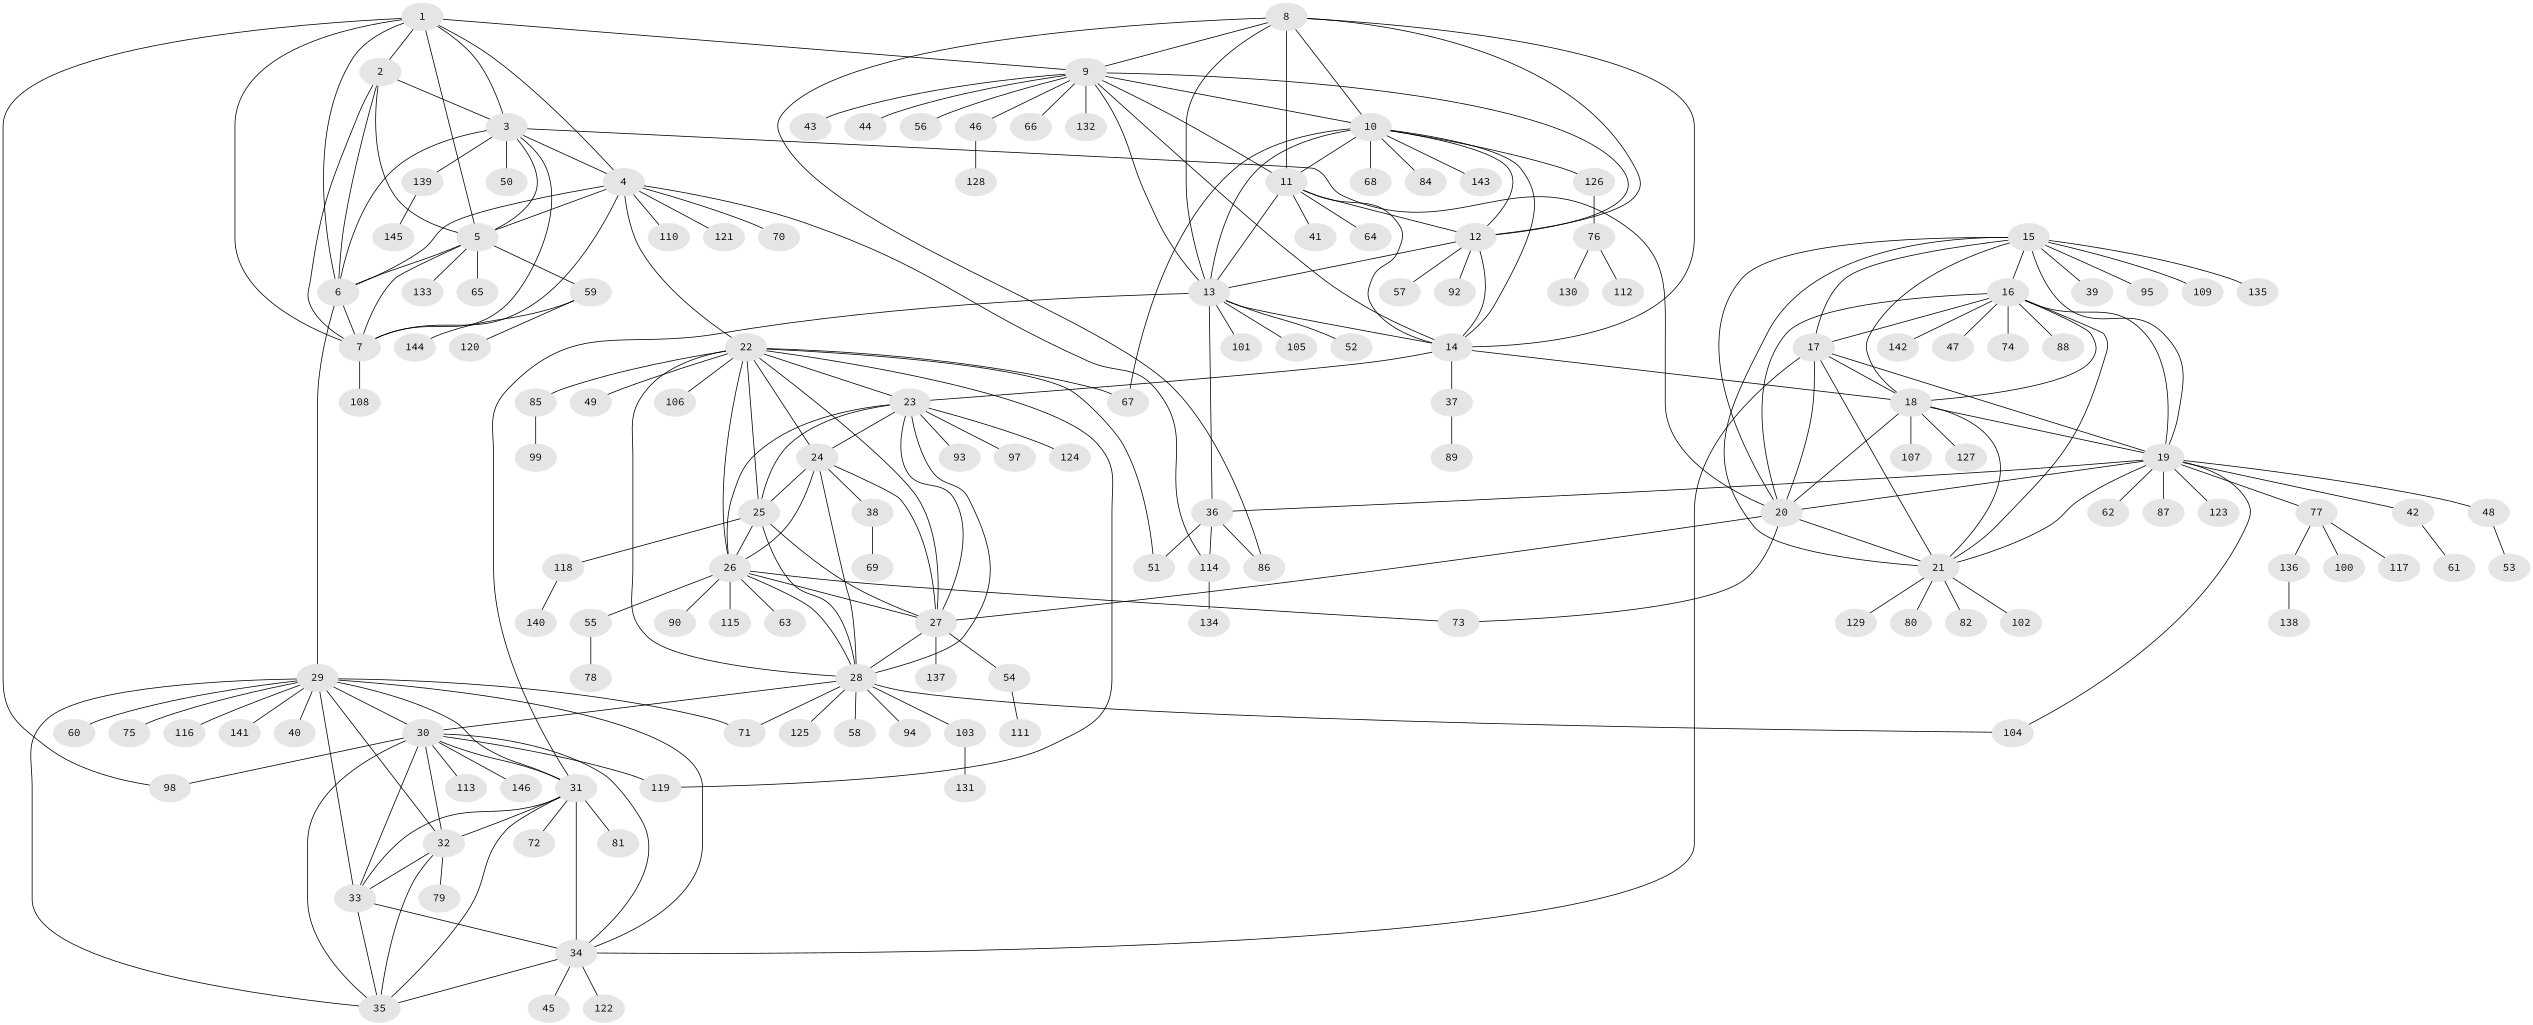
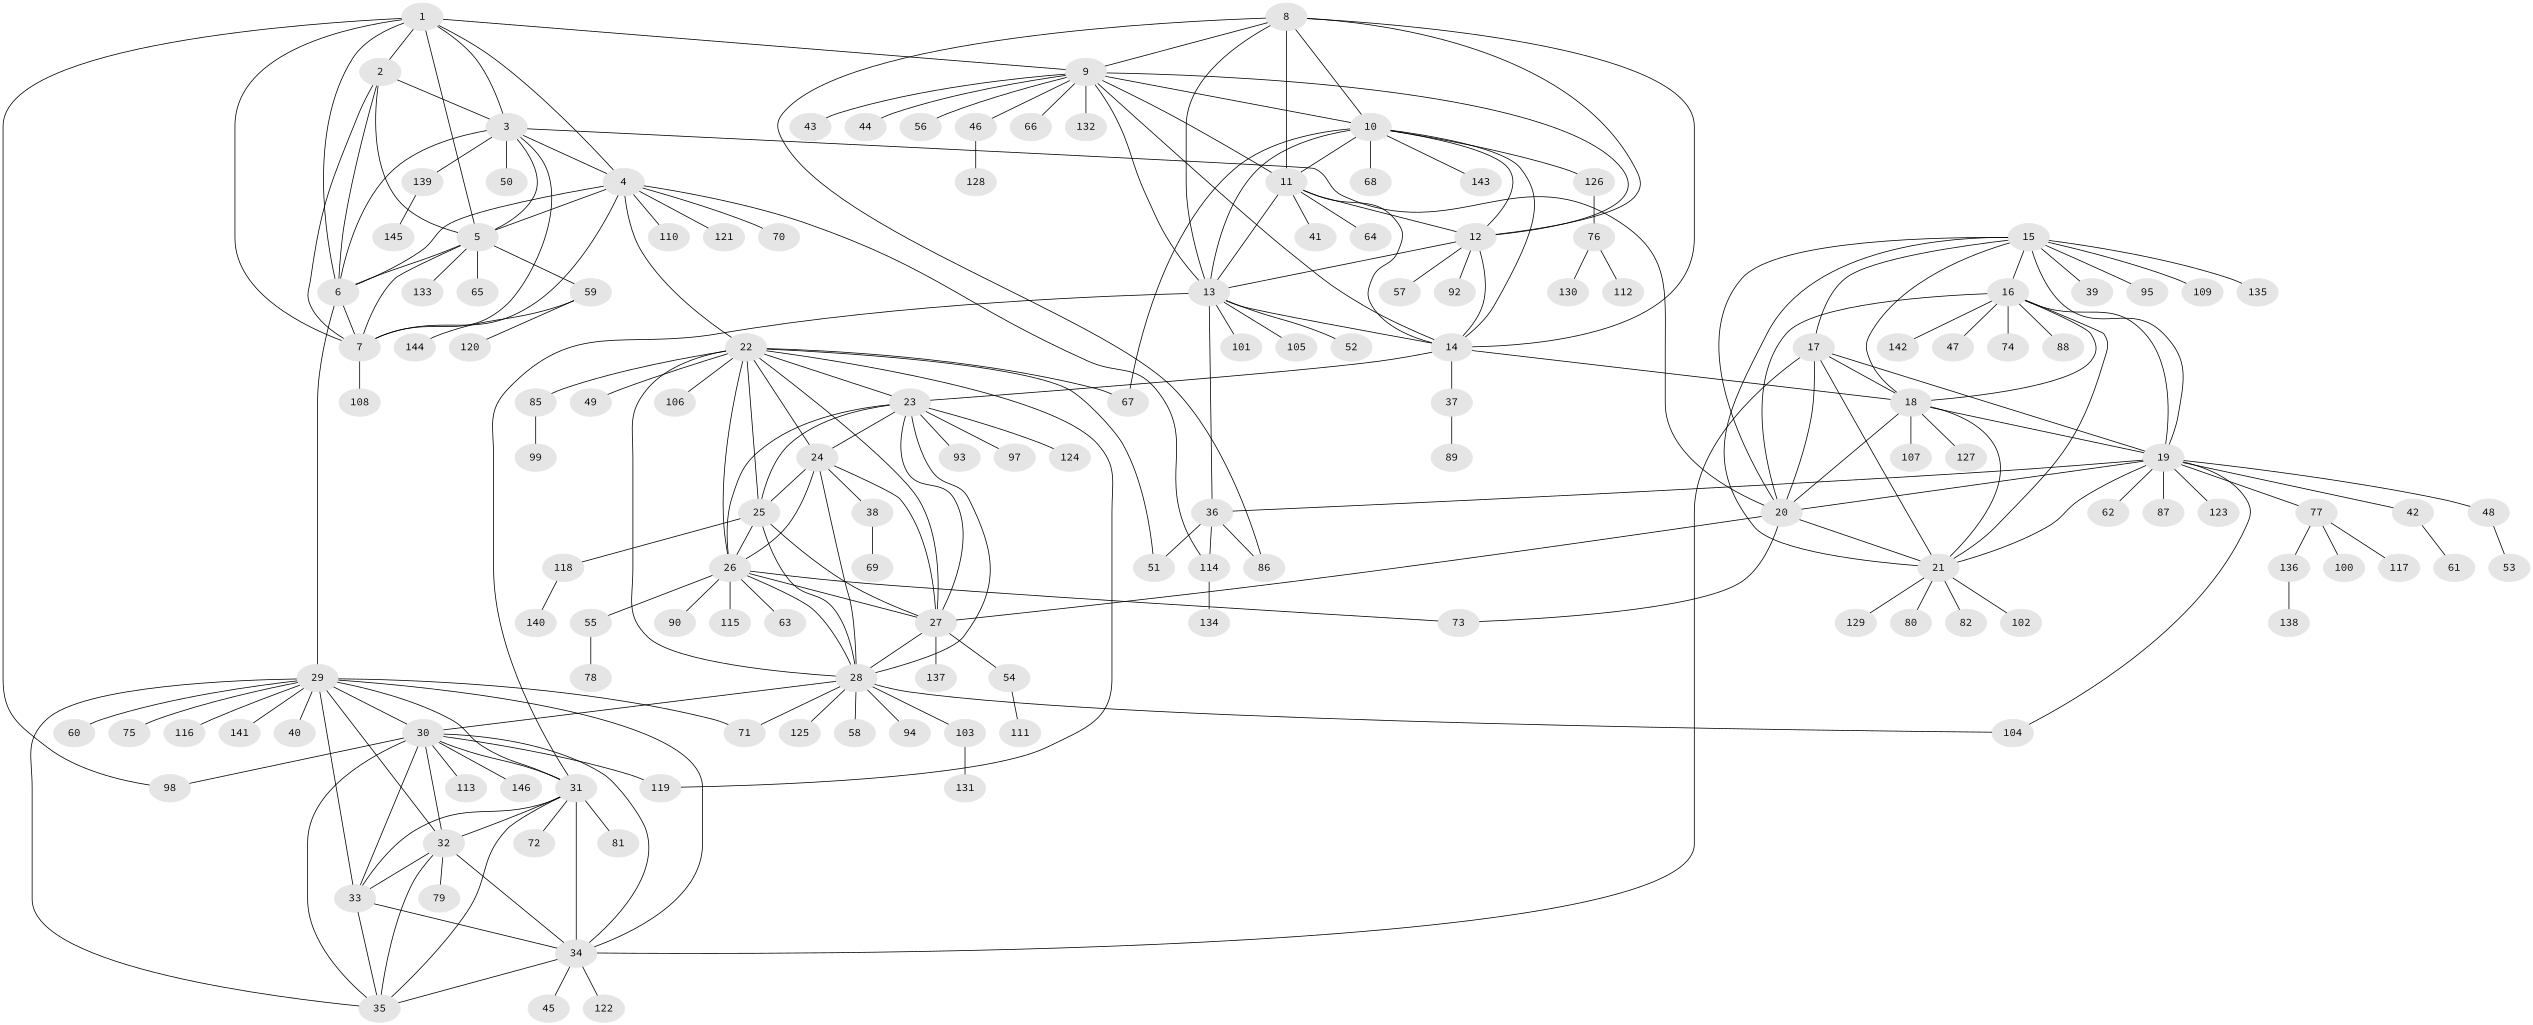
node "84": removed
edge "16" -- "17": removed
edge "32" -- "34": added
